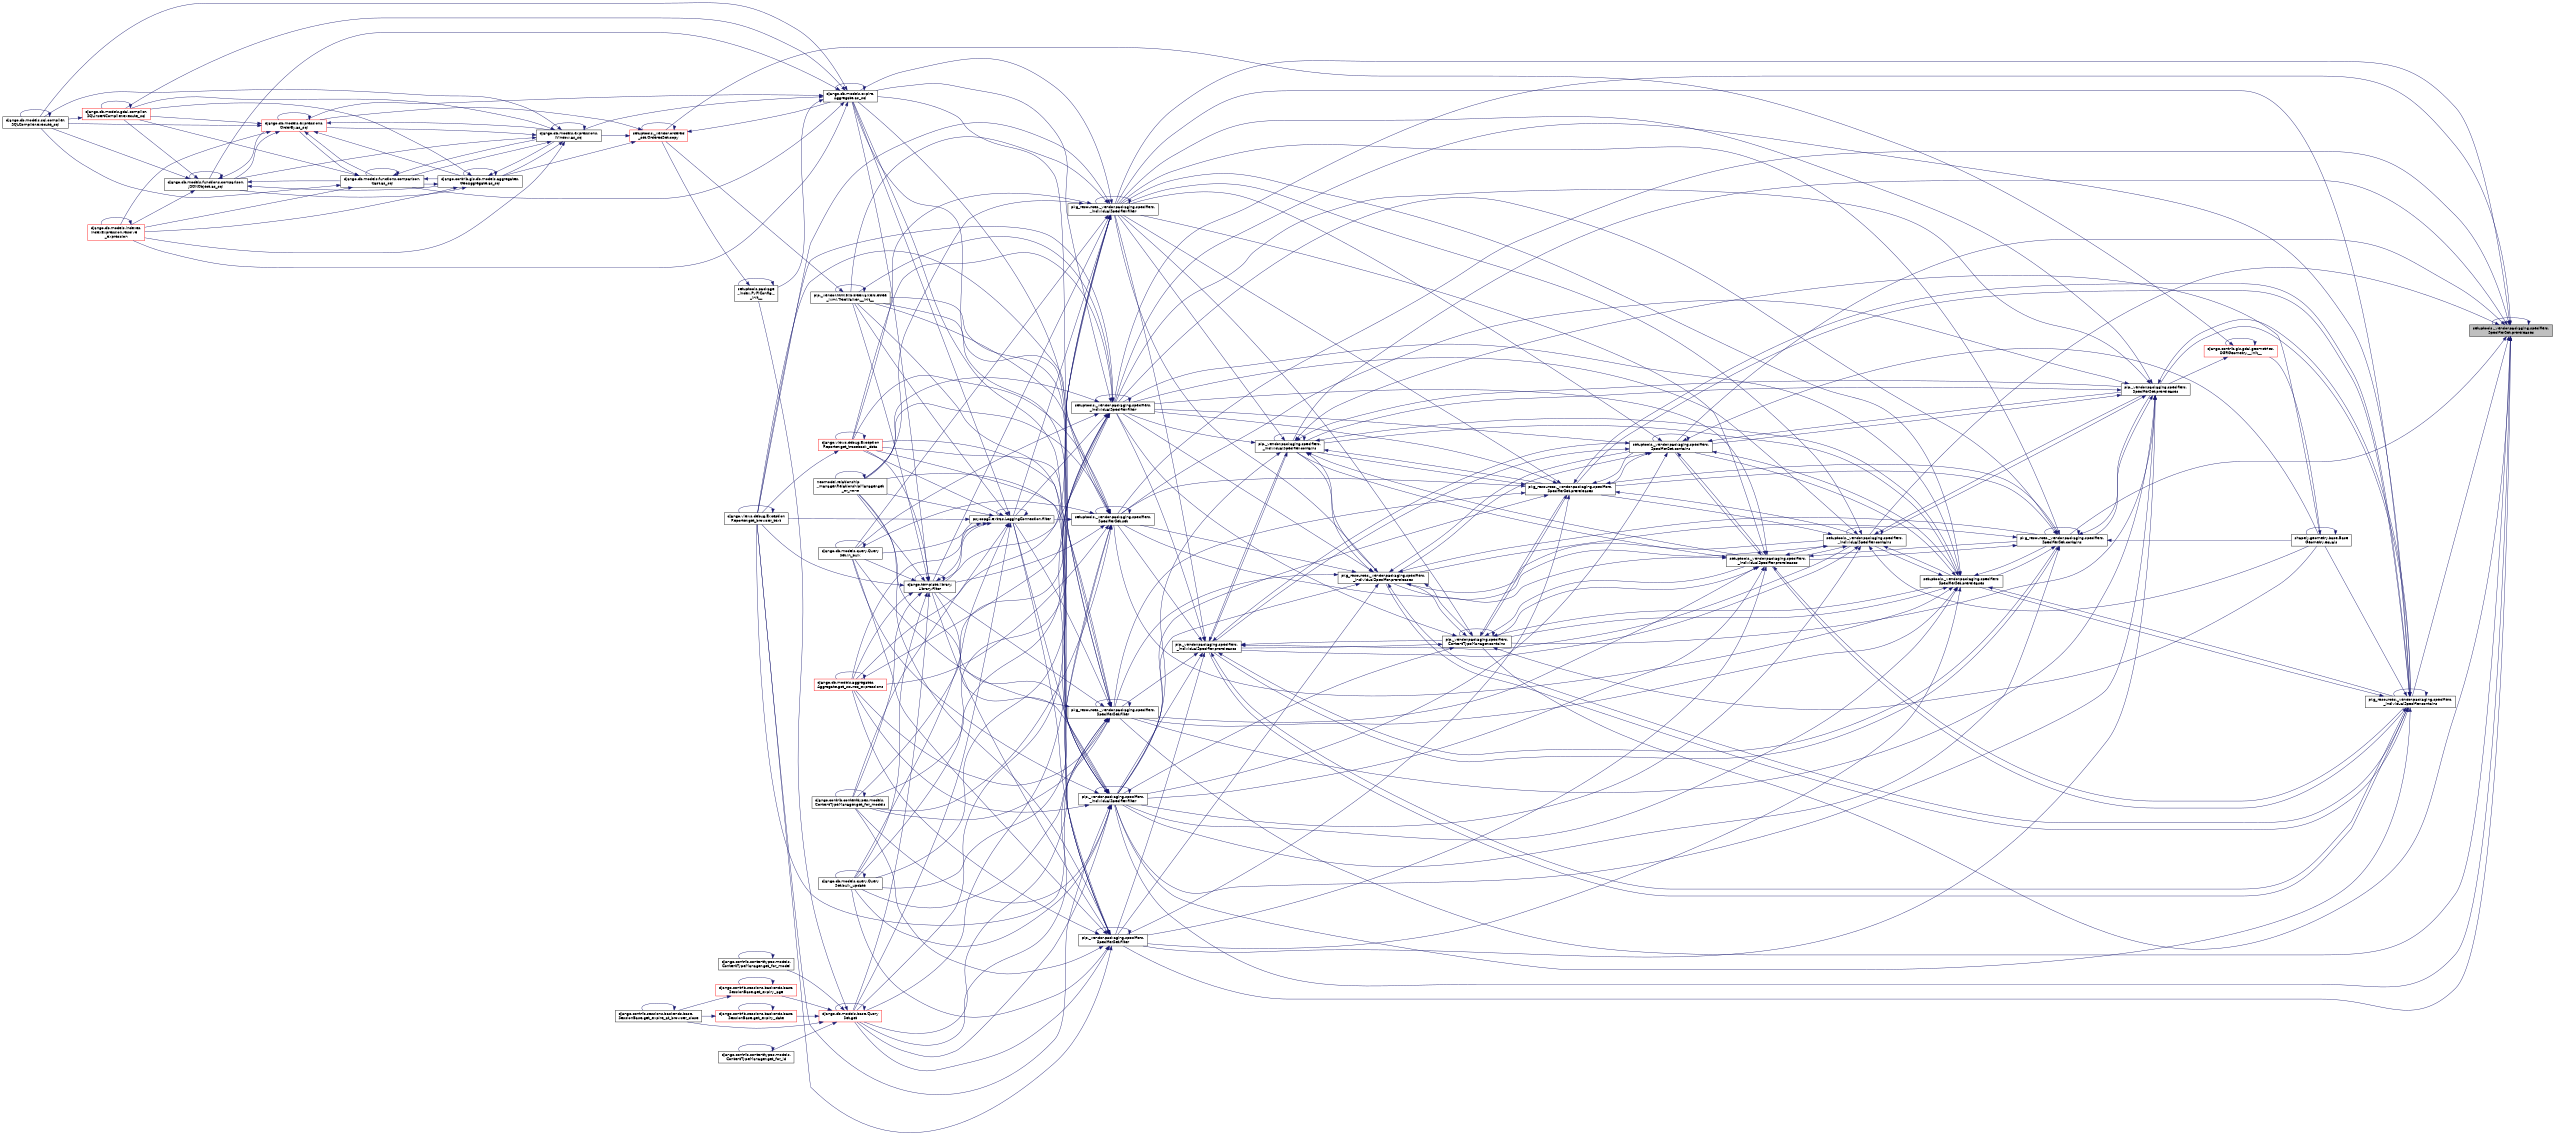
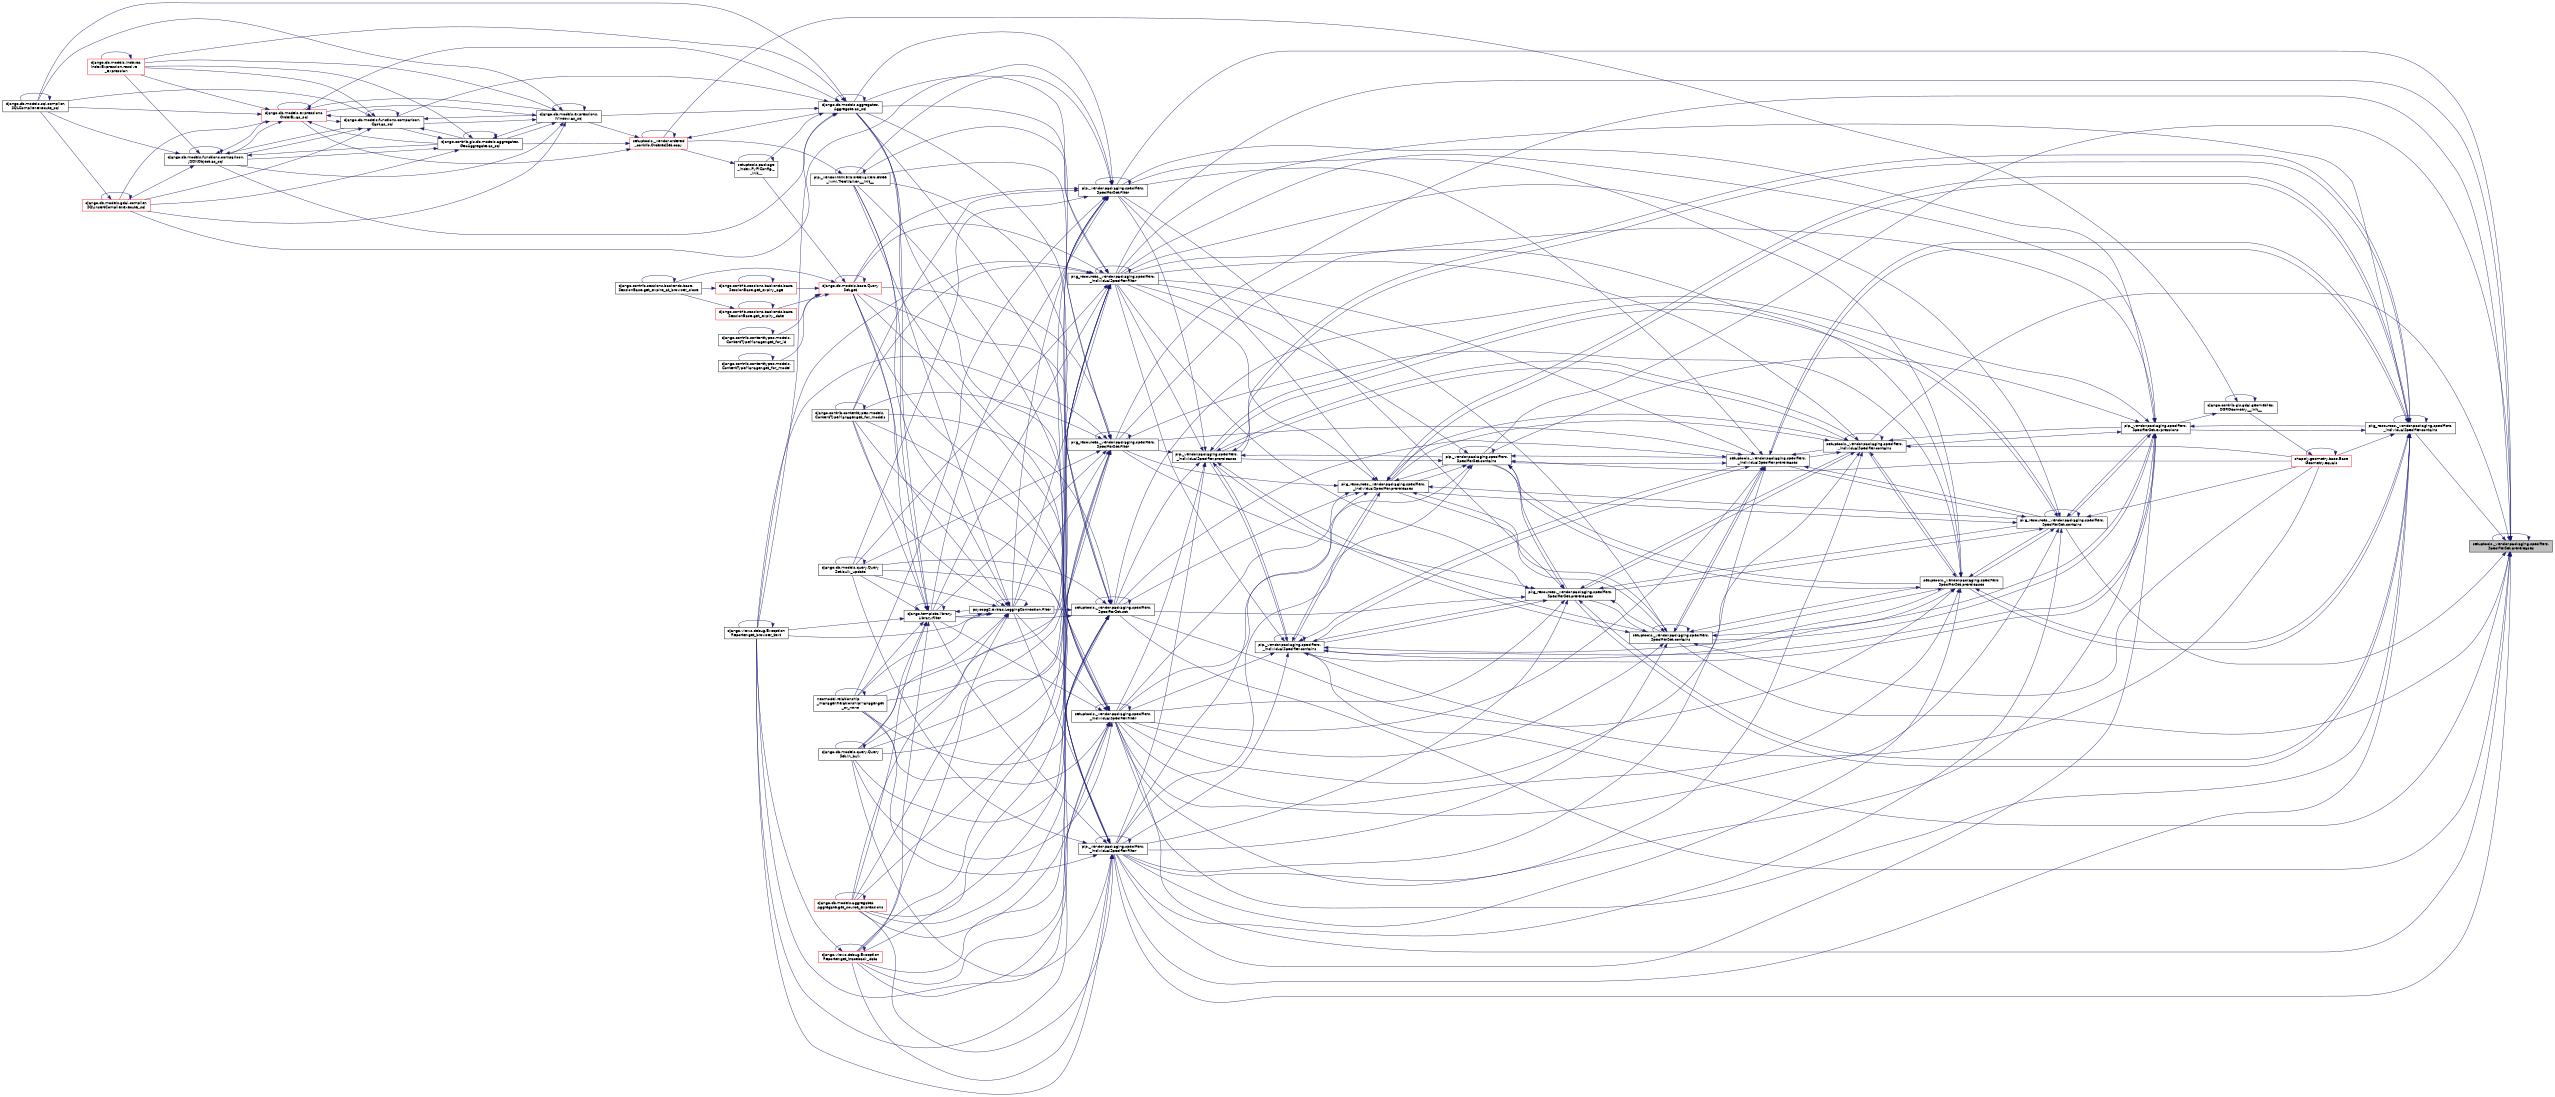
node "django.db.models.expire. Aggregate.as_sql": label "django.db.models.expire. Aggregate.as_sql" -> "django.db.models.aggregates. Aggregate.as_sql"
node "setuptools._vendor.ordered _set.OrderedSet.copy": label "setuptools._vendor.ordered _set.OrderedSet.copy" -> "setuptools._vendor.ordered _contrib.OrderedSet.copy"
edge "django.db.models.functions.comparison. JSONObject.as_sql" -> "django.db.models.functions.comparison. Cast.as_sql": added
node "django.contrib.gis.gdal.geometries. OGRGeometry.__init__": color red -> black
node "pip._vendor.packaging.specifiers. SpecifierSet.prereleases": label "pip._vendor.packaging.specifiers. SpecifierSet.prereleases" -> "pip._vendor.packaging.specifiers. SpecifierSet.expressions"
node "shapely.geometry.base.Base Geometry.equals": color black -> red
node "pip._vendor.packaging.specifiers. ContentTypeManager.contains": label "pip._vendor.packaging.specifiers. ContentTypeManager.contains" -> "pip._vendor.packaging.specifiers. SpecifierSet.contains"
